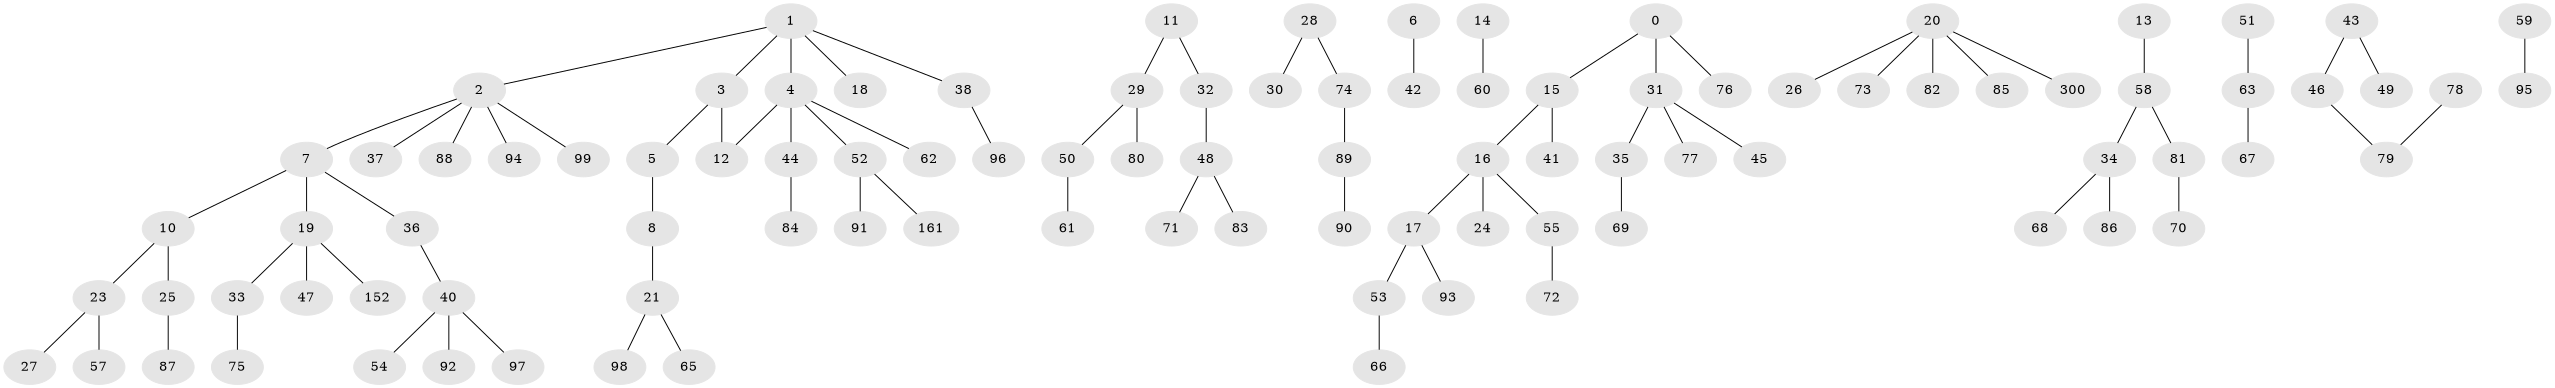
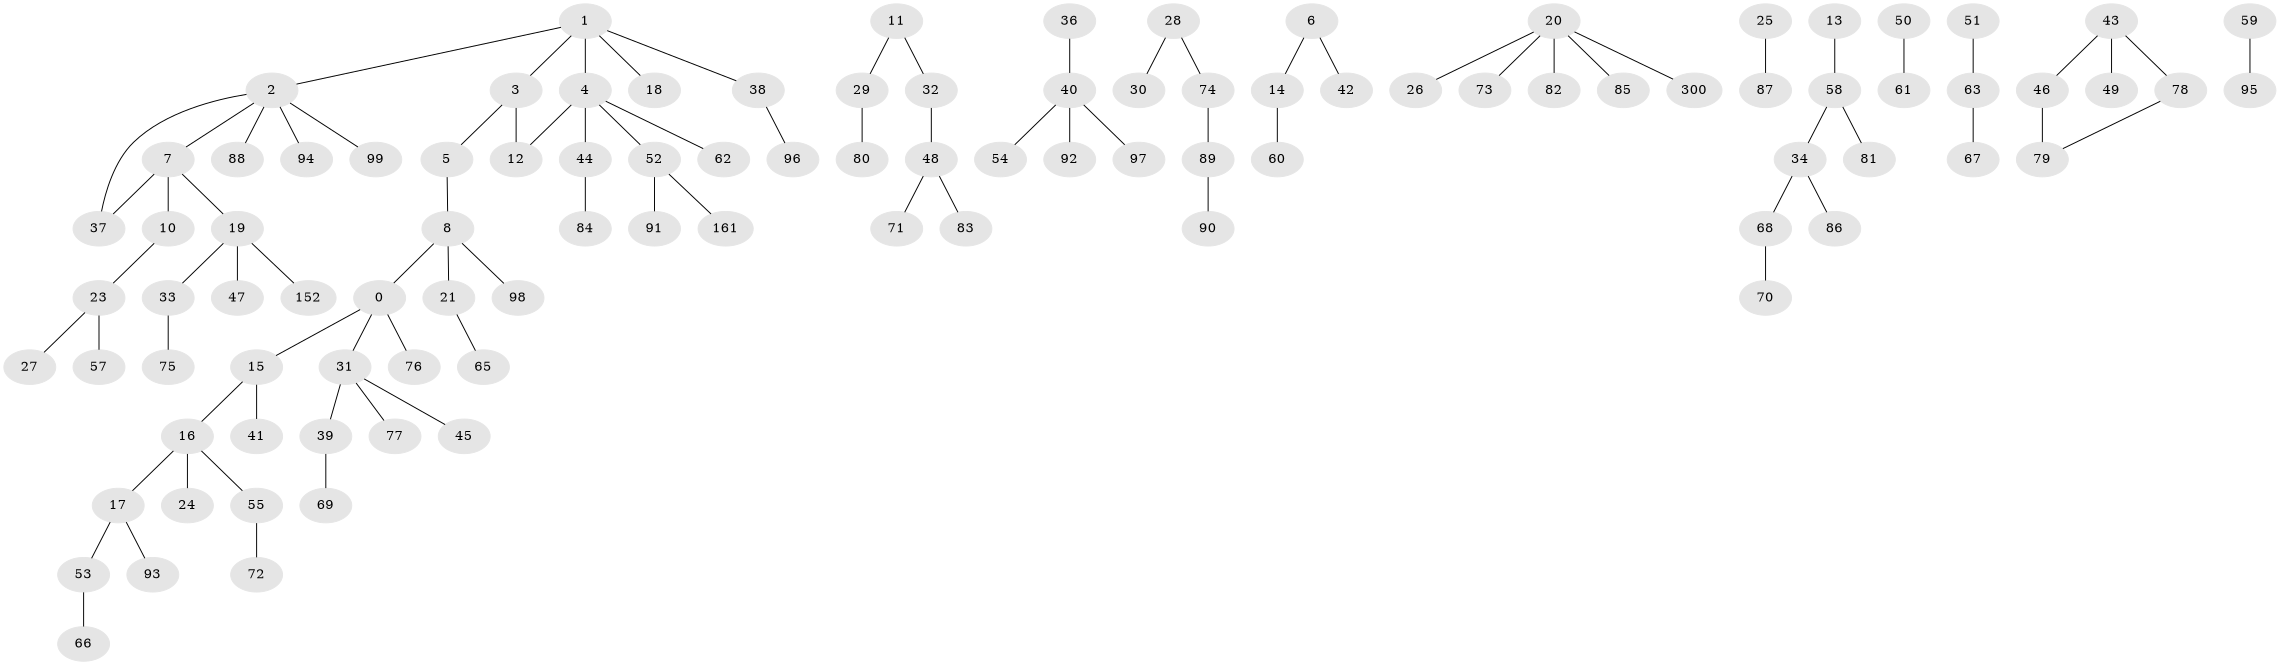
edge "6" -- "14": added
edge "43" -- "78": added
edge "29" -- "50": removed
node "35": label "35" -> "39"
edge "7" -- "36": now "7" -- "37"
edge "81" -- "70": now "68" -- "70"
edge "10" -- "25": removed
edge "8" -- "0": added
edge "21" -- "98": now "8" -- "98"
